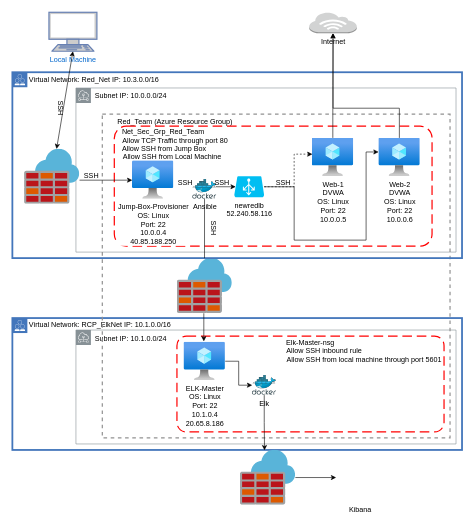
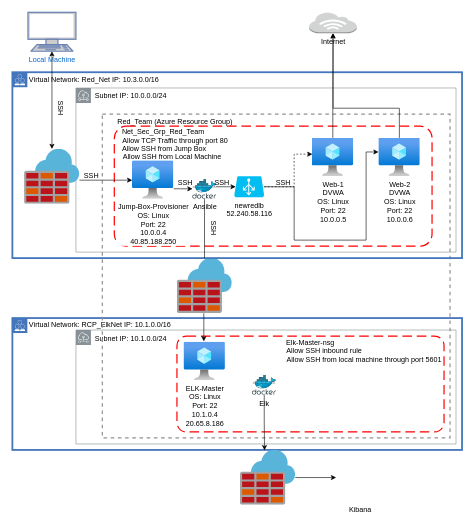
node "Local Machine": moved (73, 32) -> (52, 32)
edge "Jump-Box-Provisioner OS: Linux Port: 22 10.0.0.4 40.85.188.250" -> "Ansible": added
edge "ELK-Master OS: Linux Port: 22 10.1.0.4 20.65.8.186" -> "Elk": removed
